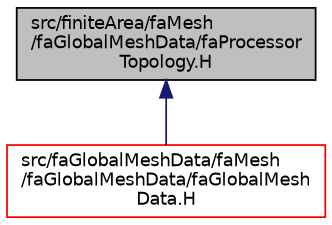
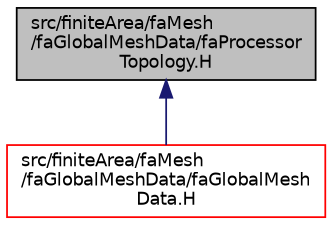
node "src/faGlobalMeshData/faMesh /faGlobalMeshData/faGlobalMesh Data.H": label "src/faGlobalMeshData/faMesh /faGlobalMeshData/faGlobalMesh Data.H" -> "src/finiteArea/faMesh /faGlobalMeshData/faGlobalMesh Data.H"
